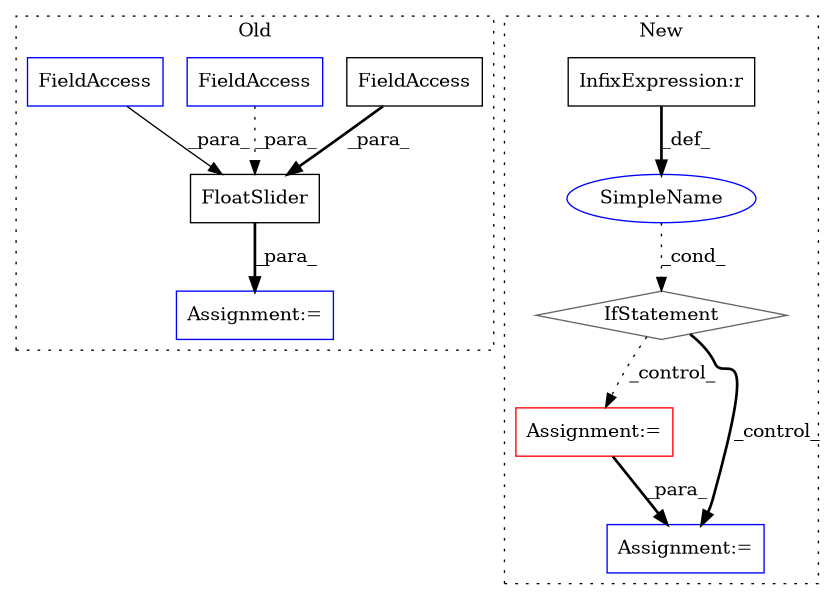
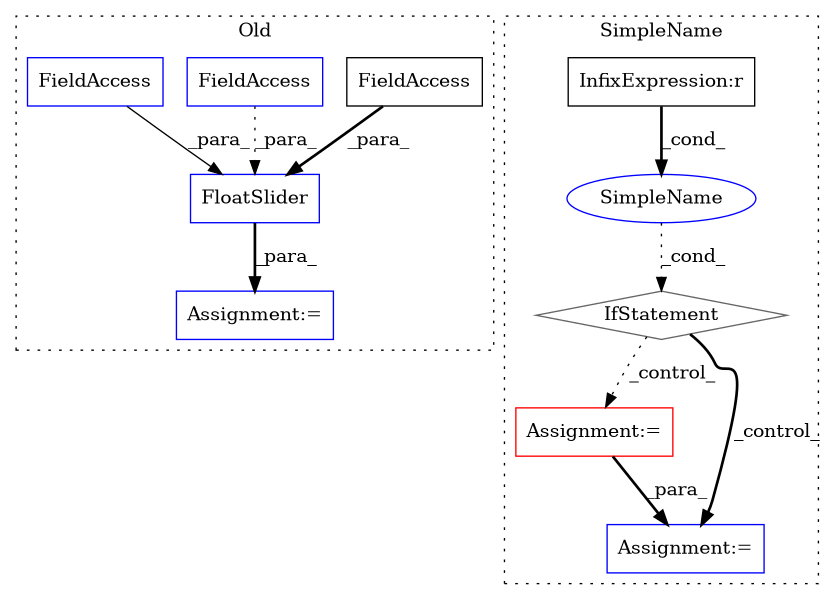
cluster "New": label "New" -> "SimpleName"
edge "InfixExpression:r" -> "SimpleName": label "_def_" -> "_cond_"
node "FloatSlider": color black -> blue
